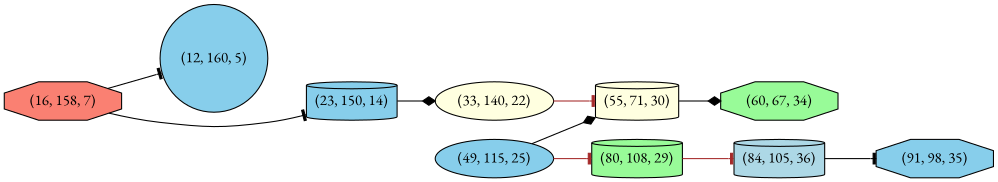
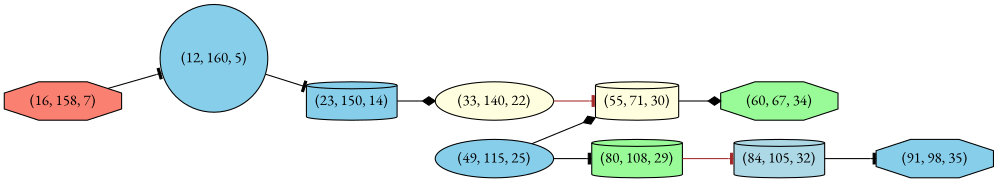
edge "(16, 158, 7)" -> "(23, 150, 14)": now "(12, 160, 5)" -> "(23, 150, 14)"
edge "(49, 115, 25)" -> "(80, 108, 29)": color brown -> black
node "(84, 105, 36)": label "(84, 105, 36)" -> "(84, 105, 32)"
